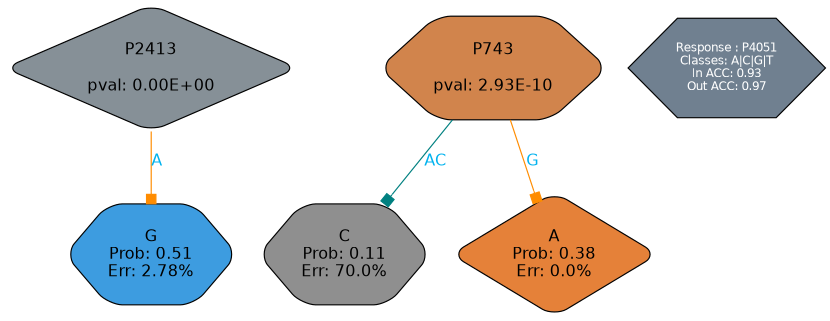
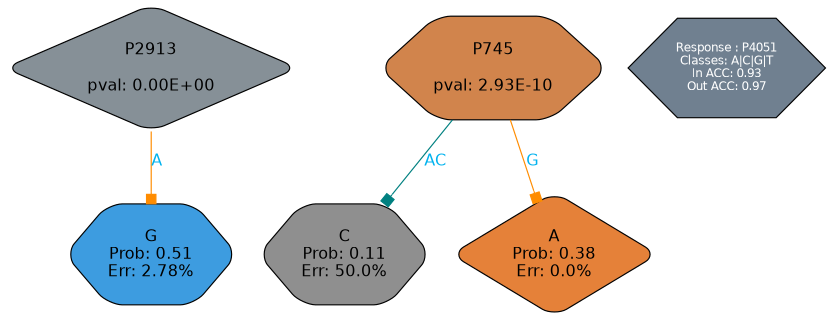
node "P2413 pval: 0.00E+00": label "P2413 pval: 0.00E+00" -> "P2913 pval: 0.00E+00"
node "P743 pval: 2.93E-10": label "P743 pval: 2.93E-10" -> "P745 pval: 2.93E-10"
node "C Prob: 0.11 Err: 70.0%": label "C Prob: 0.11 Err: 70.0%" -> "C Prob: 0.11 Err: 50.0%"
